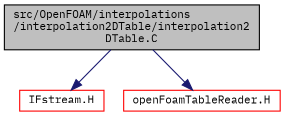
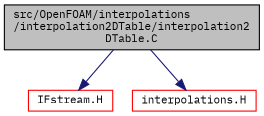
node "openFoamTableReader.H": label "openFoamTableReader.H" -> "interpolations.H"
